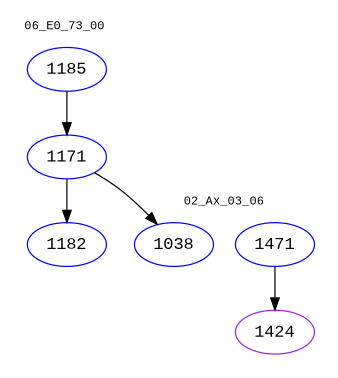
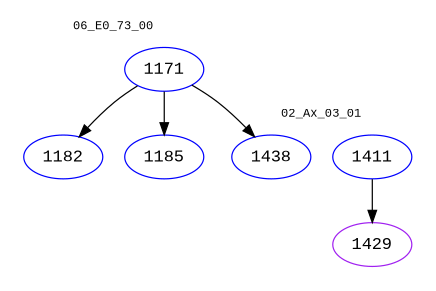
edge "1185" -> "1171": reversed
cluster "02_Ax_03_06": label "02_Ax_03_06" -> "02_Ax_03_01"
node "1038": label "1038" -> "1438"
node "1471": label "1471" -> "1411"
node "1424": label "1424" -> "1429"
